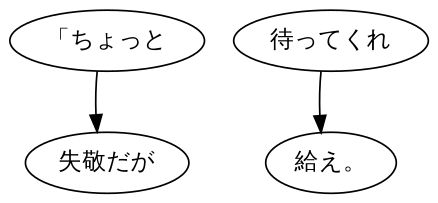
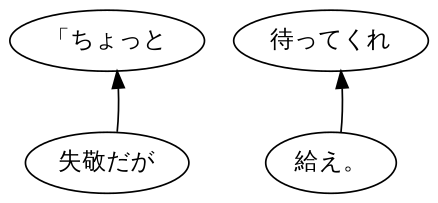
edge "「ちょっと" -> "失敬だが": reversed
edge "待ってくれ" -> "給え。": reversed
